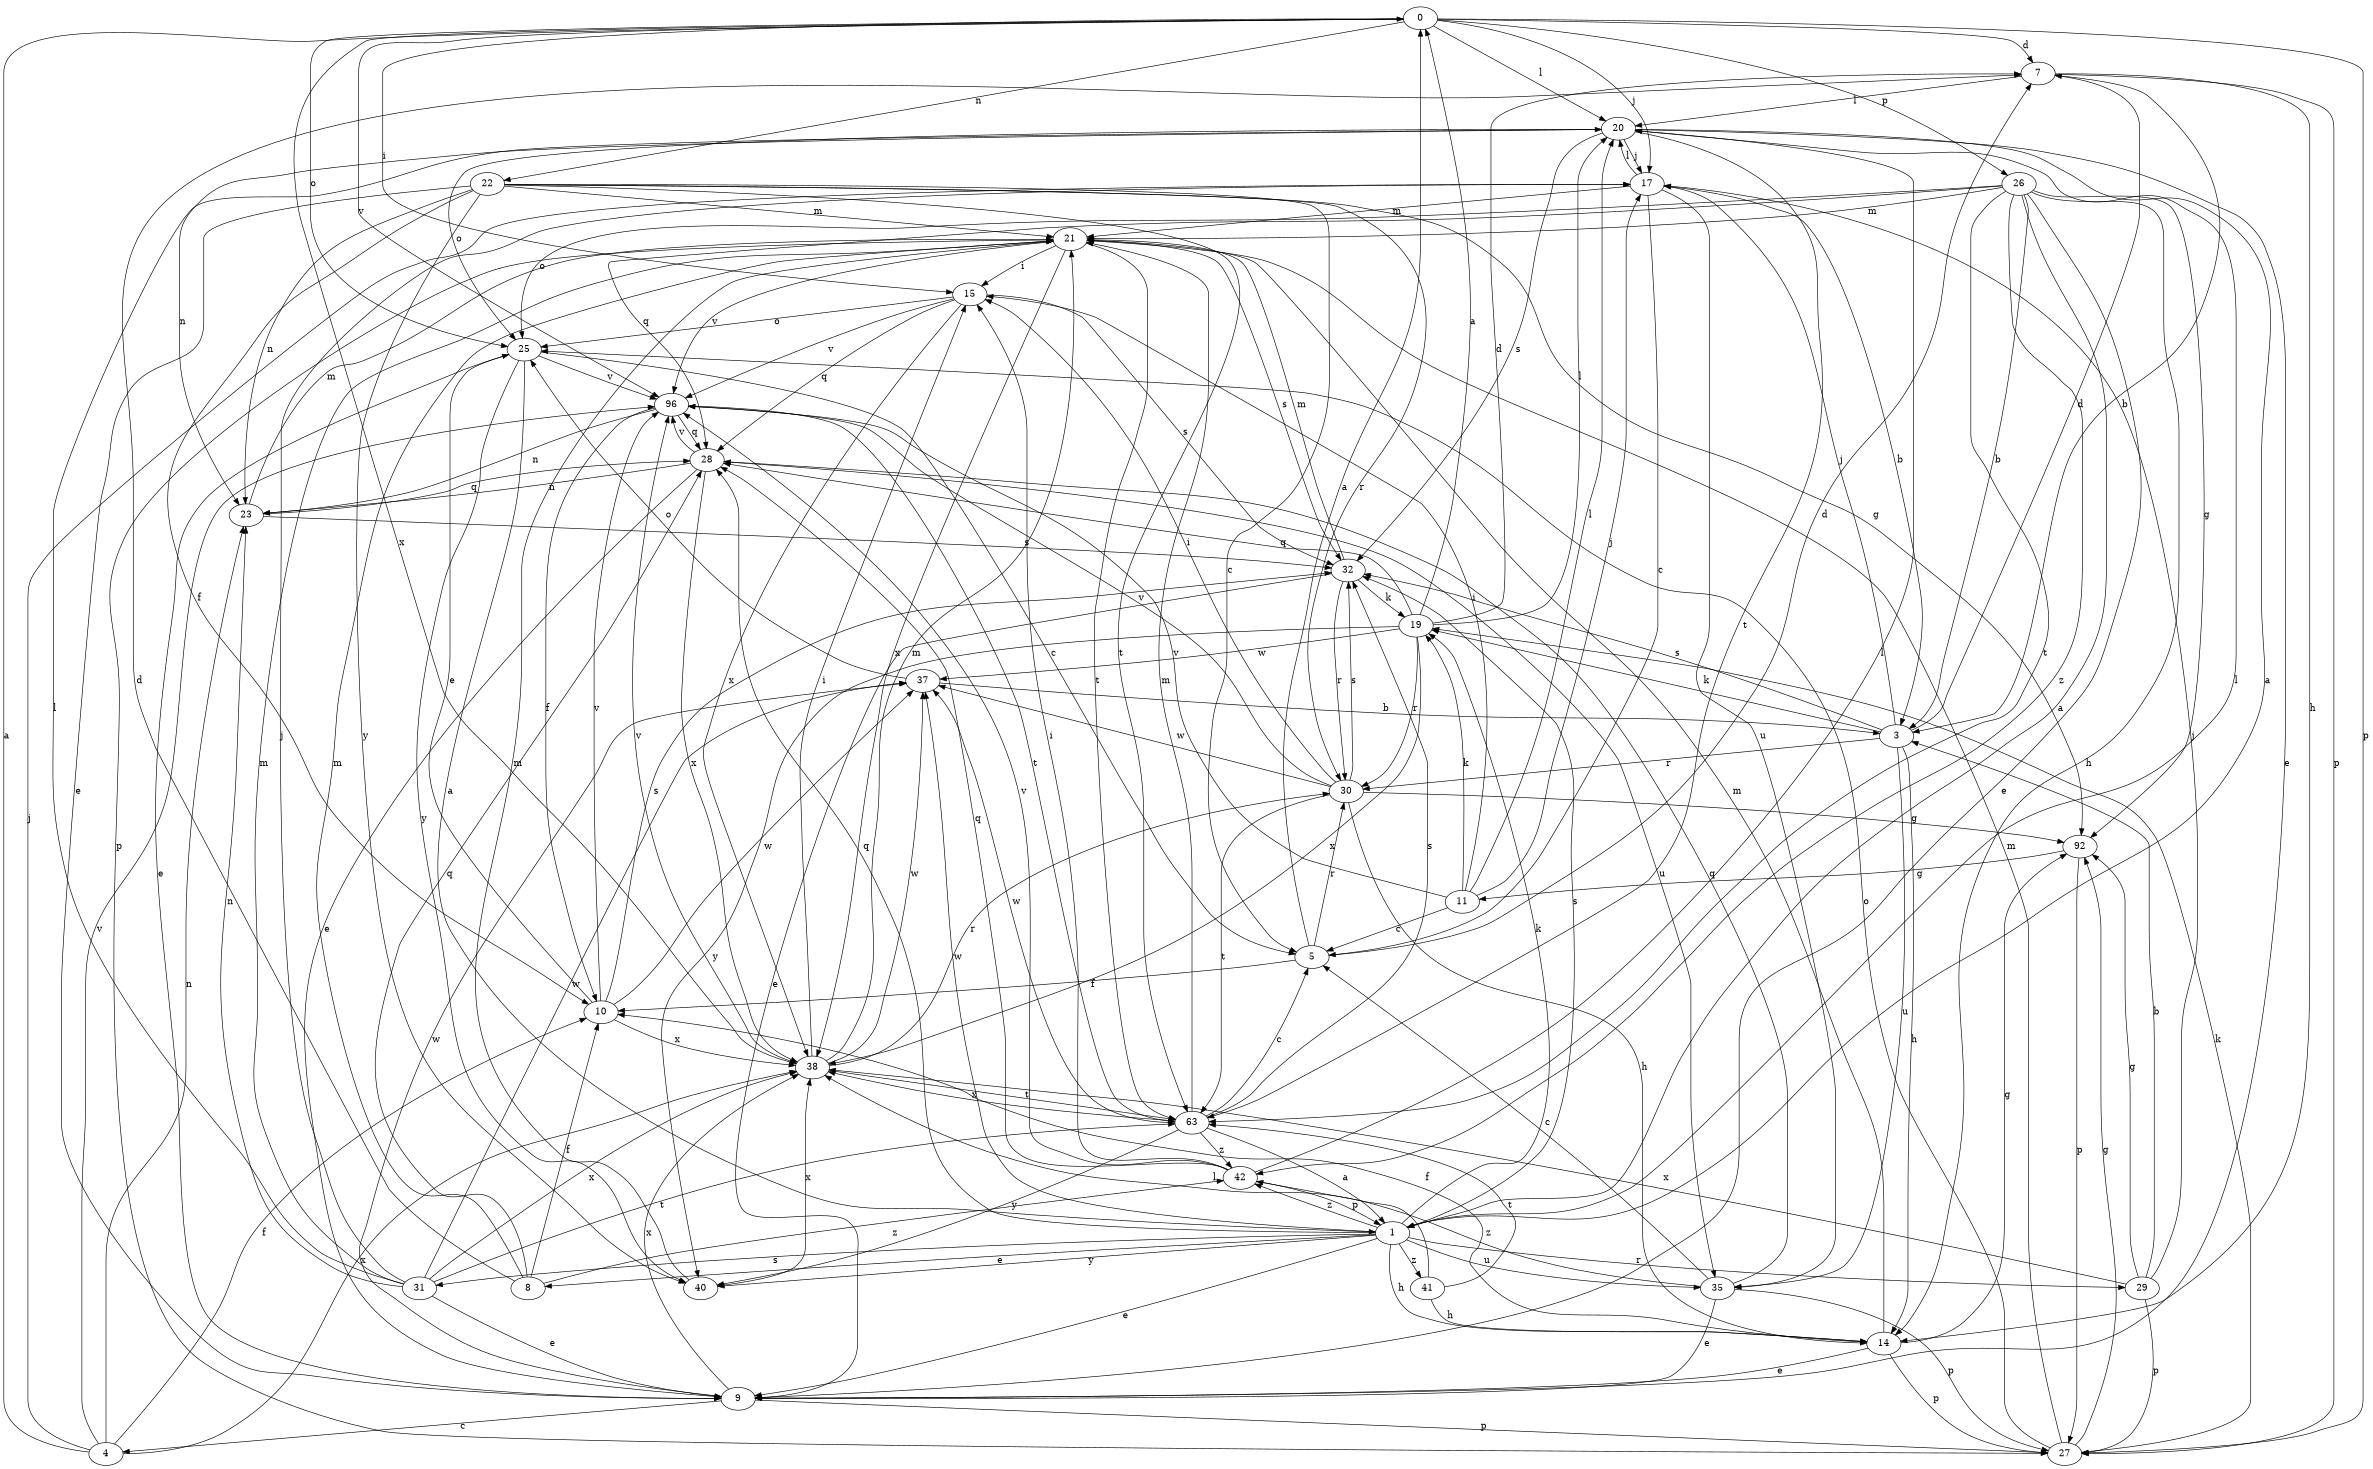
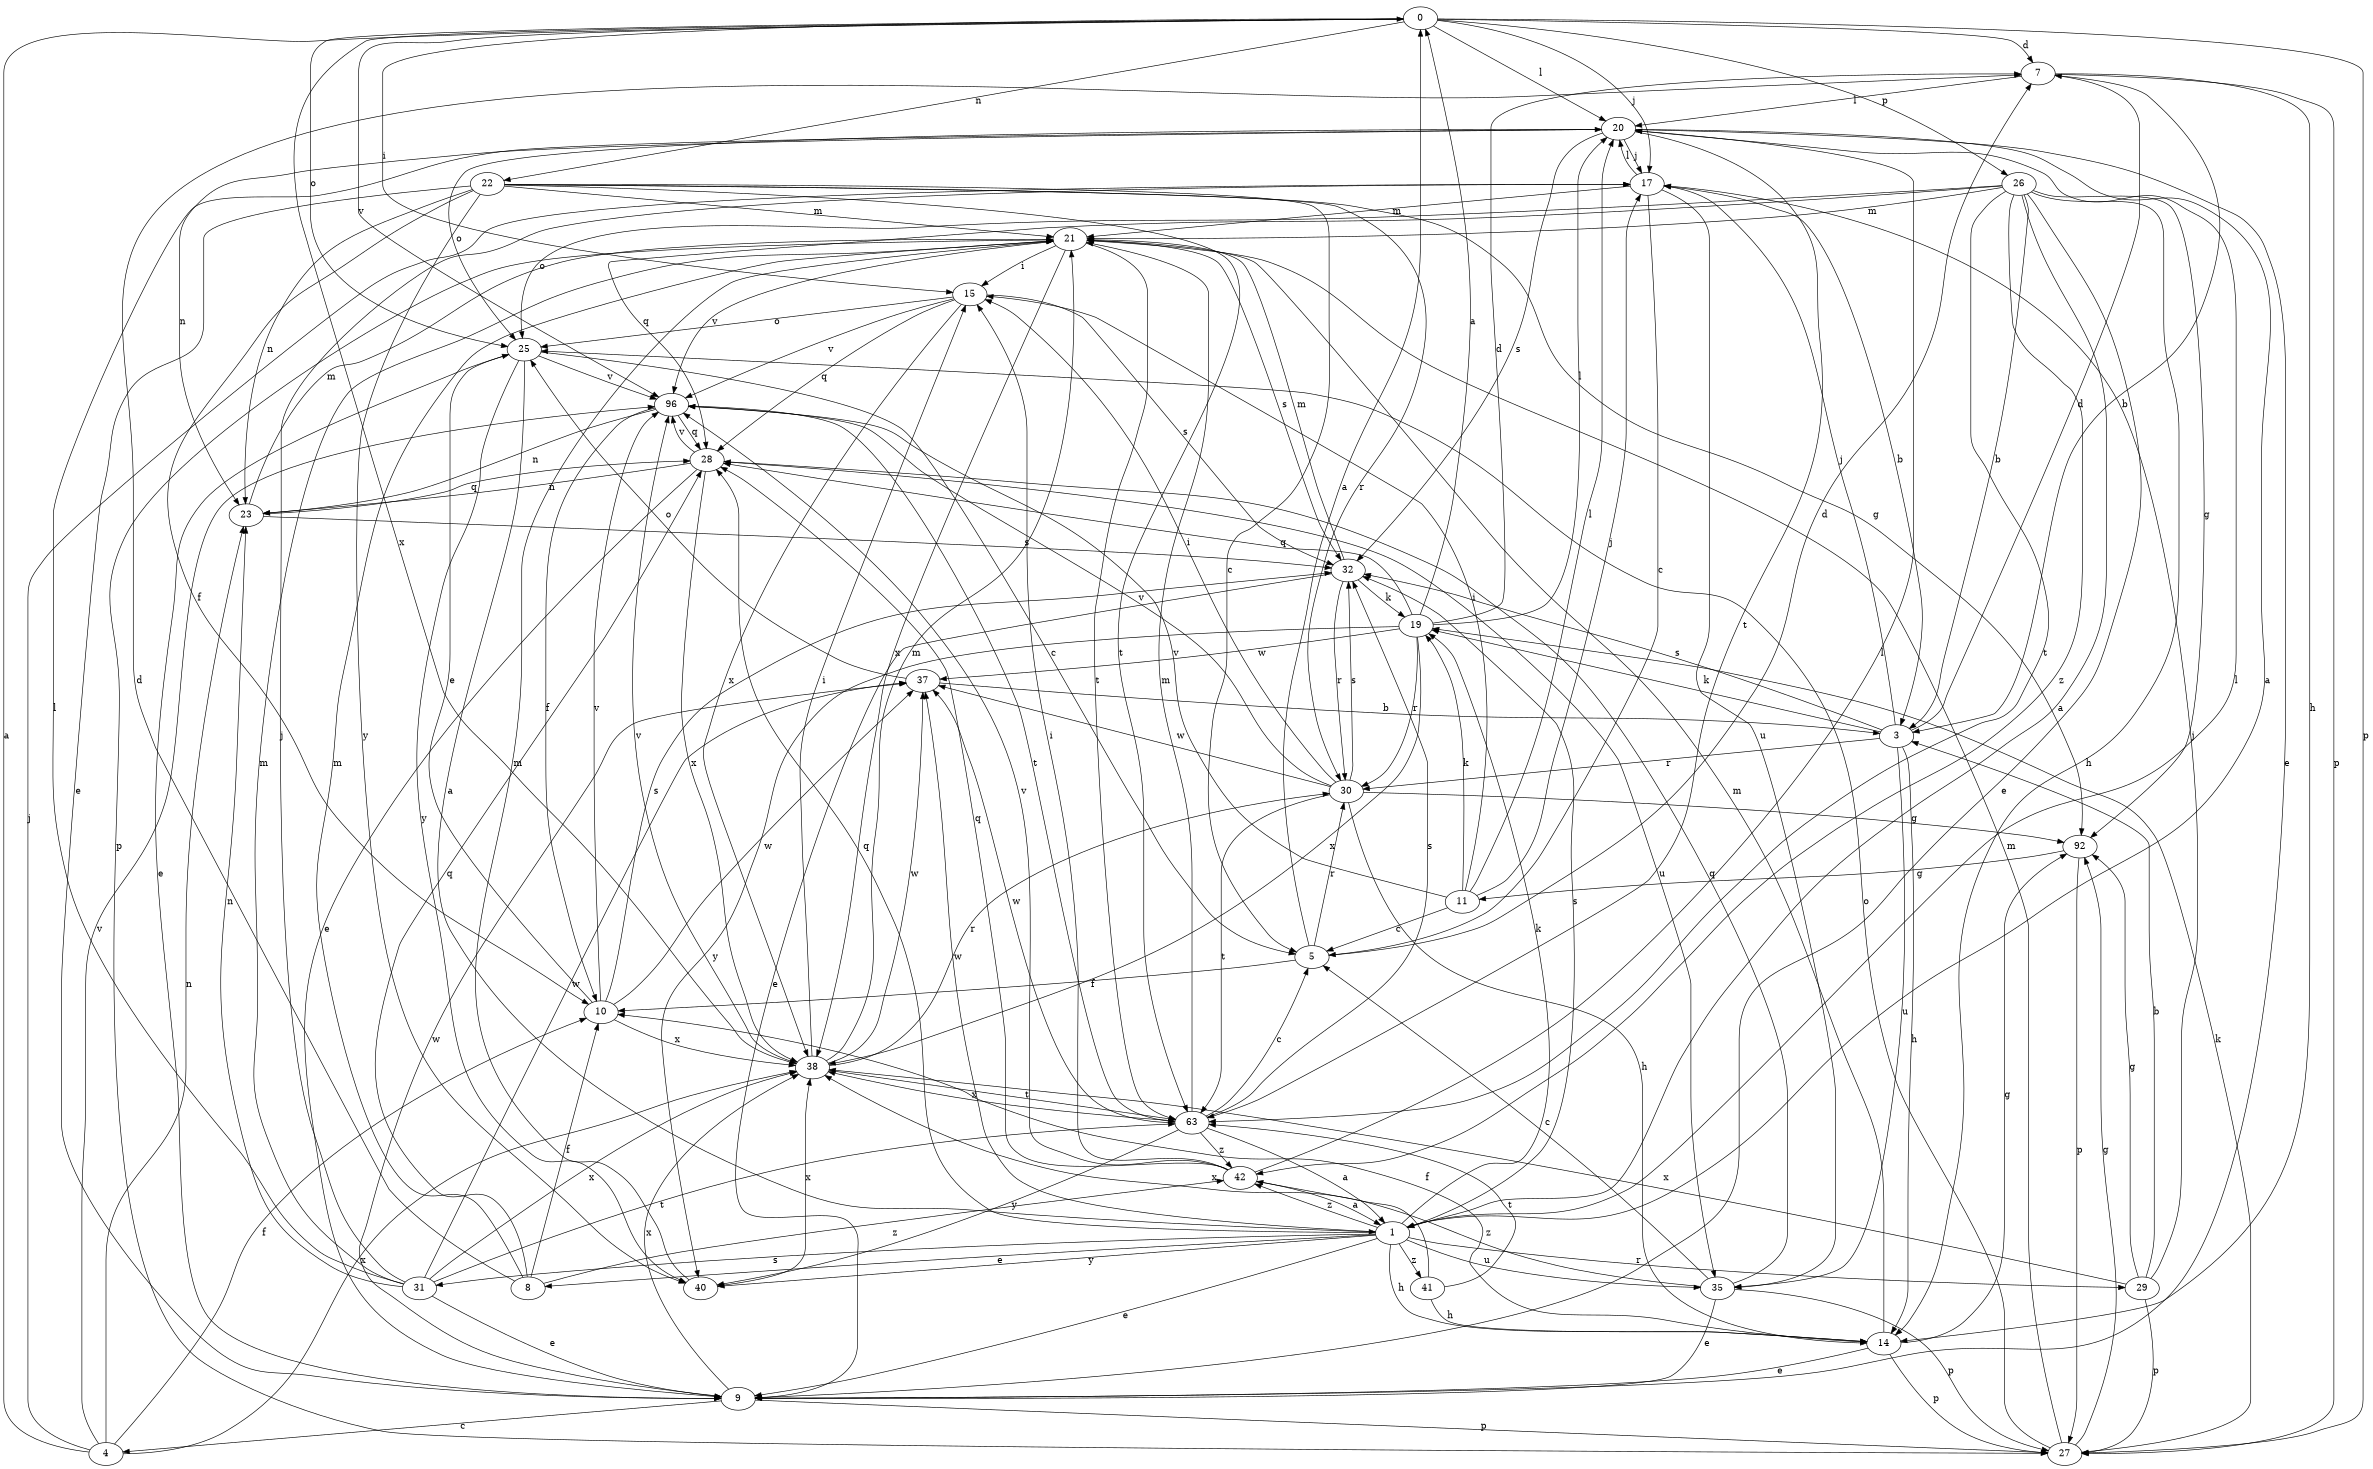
edge "41" -> "38": label "l" -> "x"
edge "42" -> "1": label "p" -> "a"
